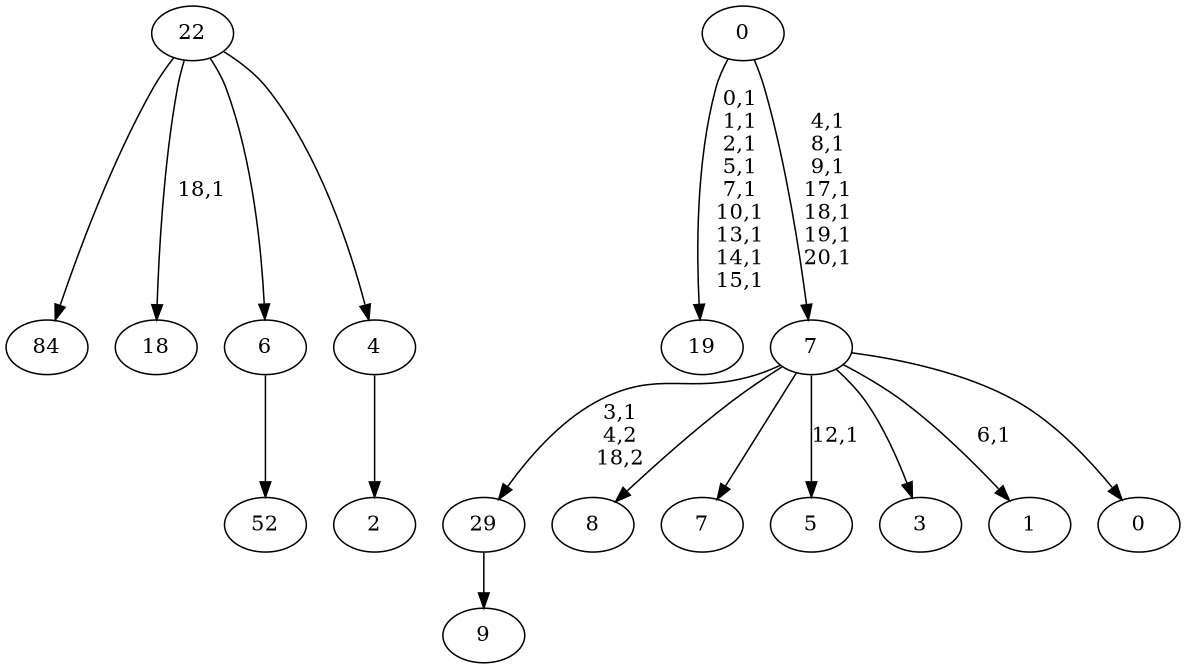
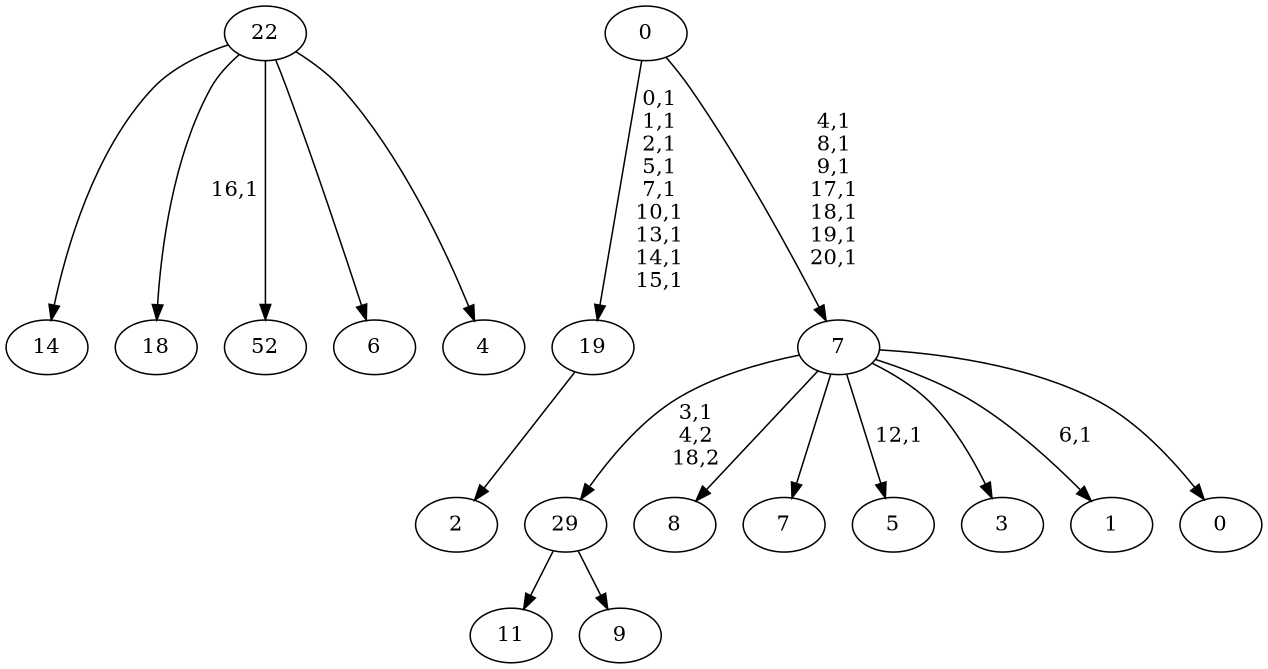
edge "22" -> "18": label "18,1" -> "16,1"
node "84": label "84" -> "14"
edge "6" -> "52": now "22" -> "52"
edge "4" -> "2": now "19" -> "2"
node "11": added
